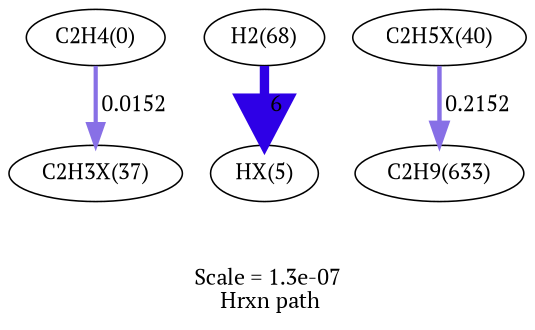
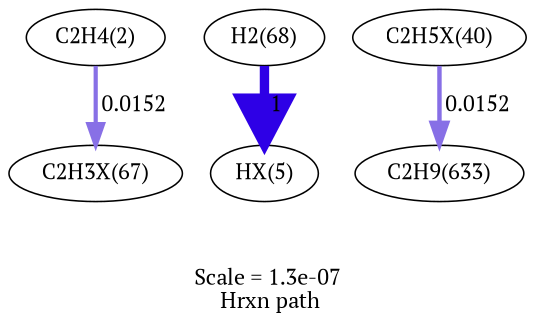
node "C2H4(0)": label "C2H4(0)" -> "C2H4(2)"
edge "H2(68)" -> "HX(5)": label " 6" -> " 1"
edge "C2H5X(40)" -> "C2H9(633)": label " 0.2152" -> " 0.0152"
node "C2H3X(37)": label "C2H3X(37)" -> "C2H3X(67)"
